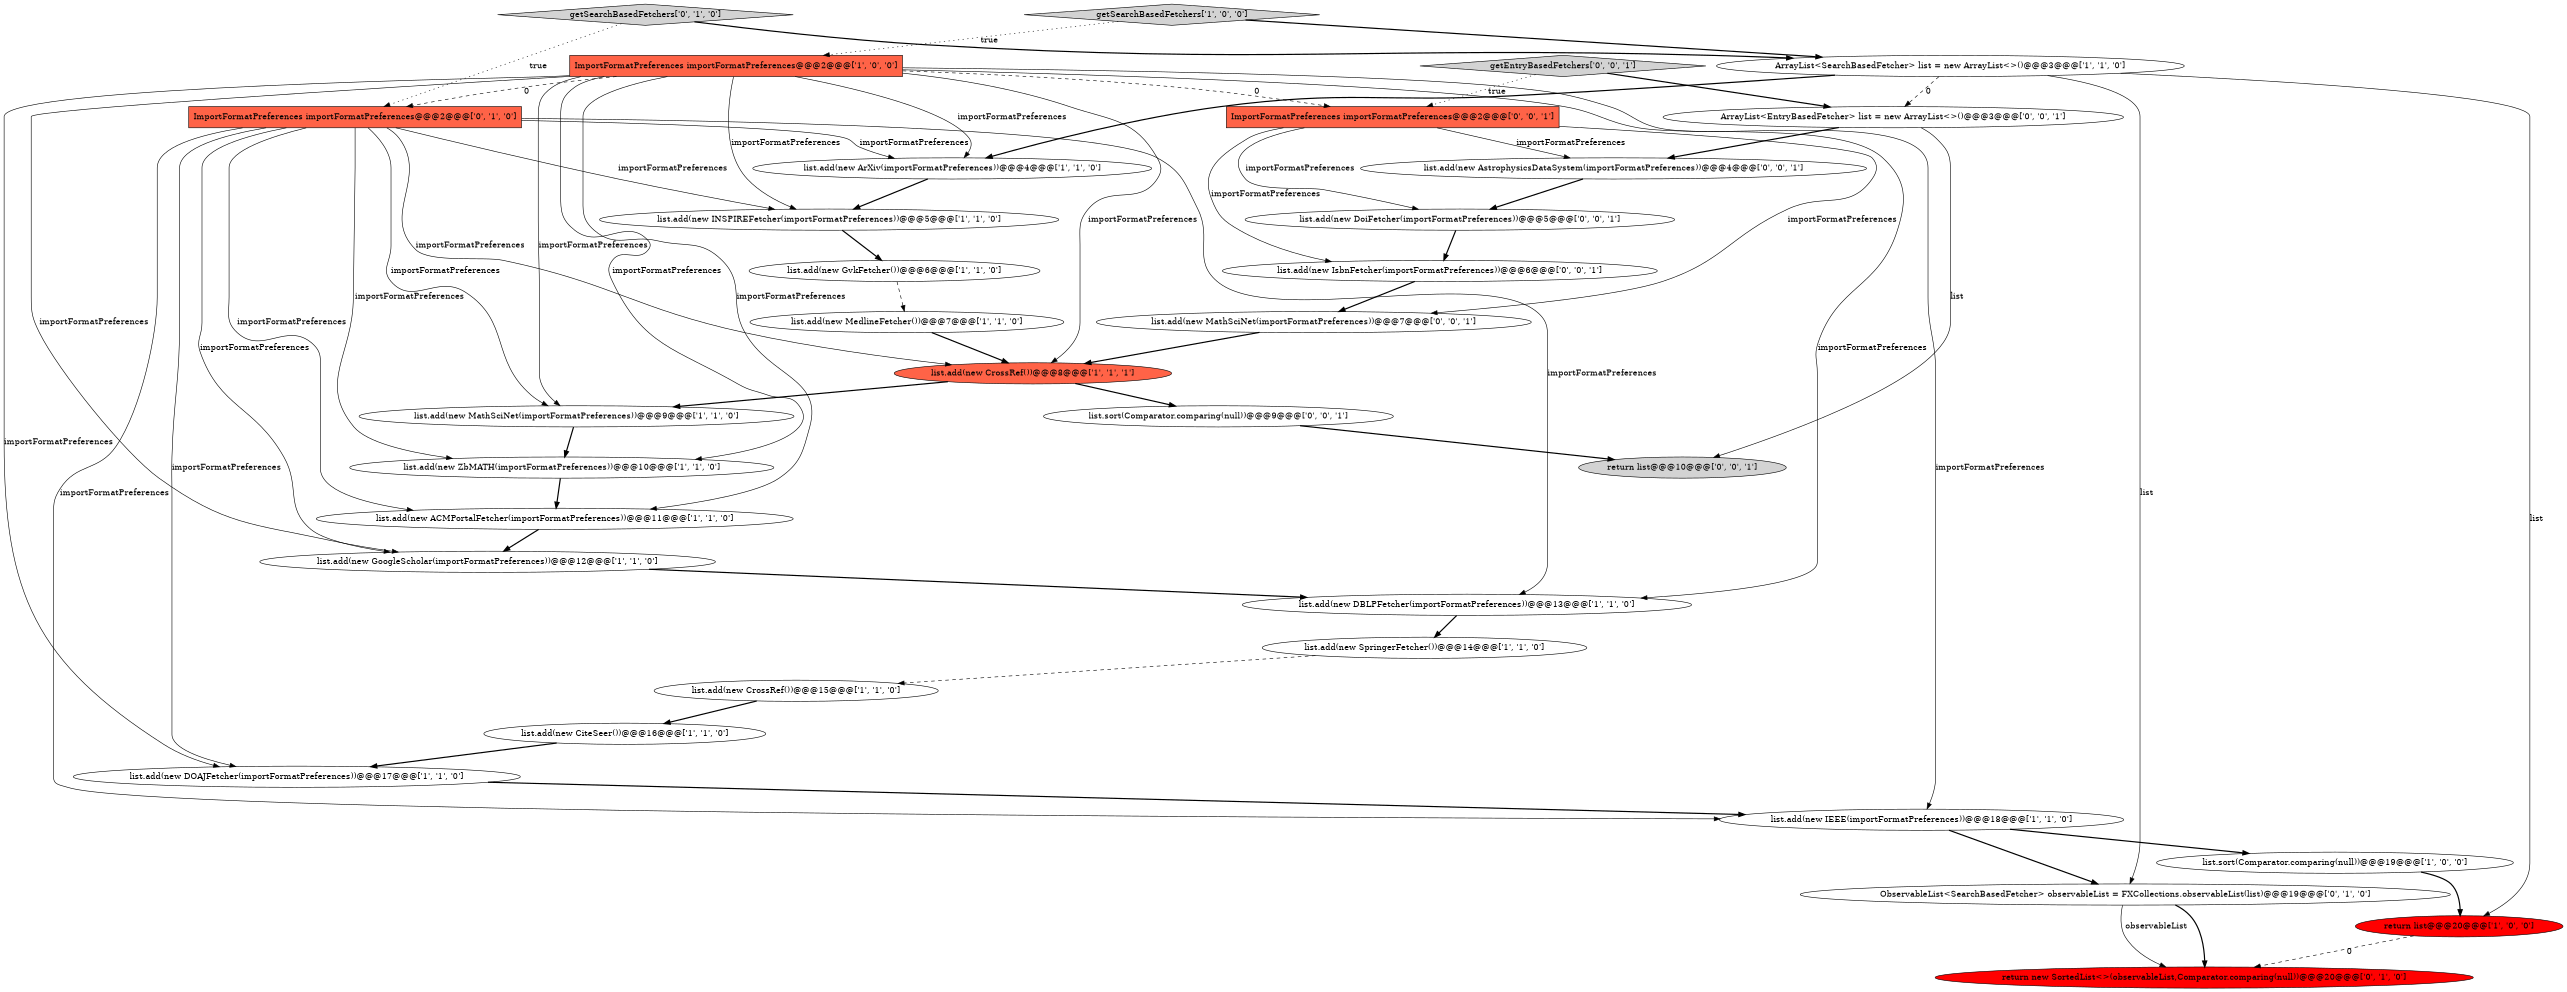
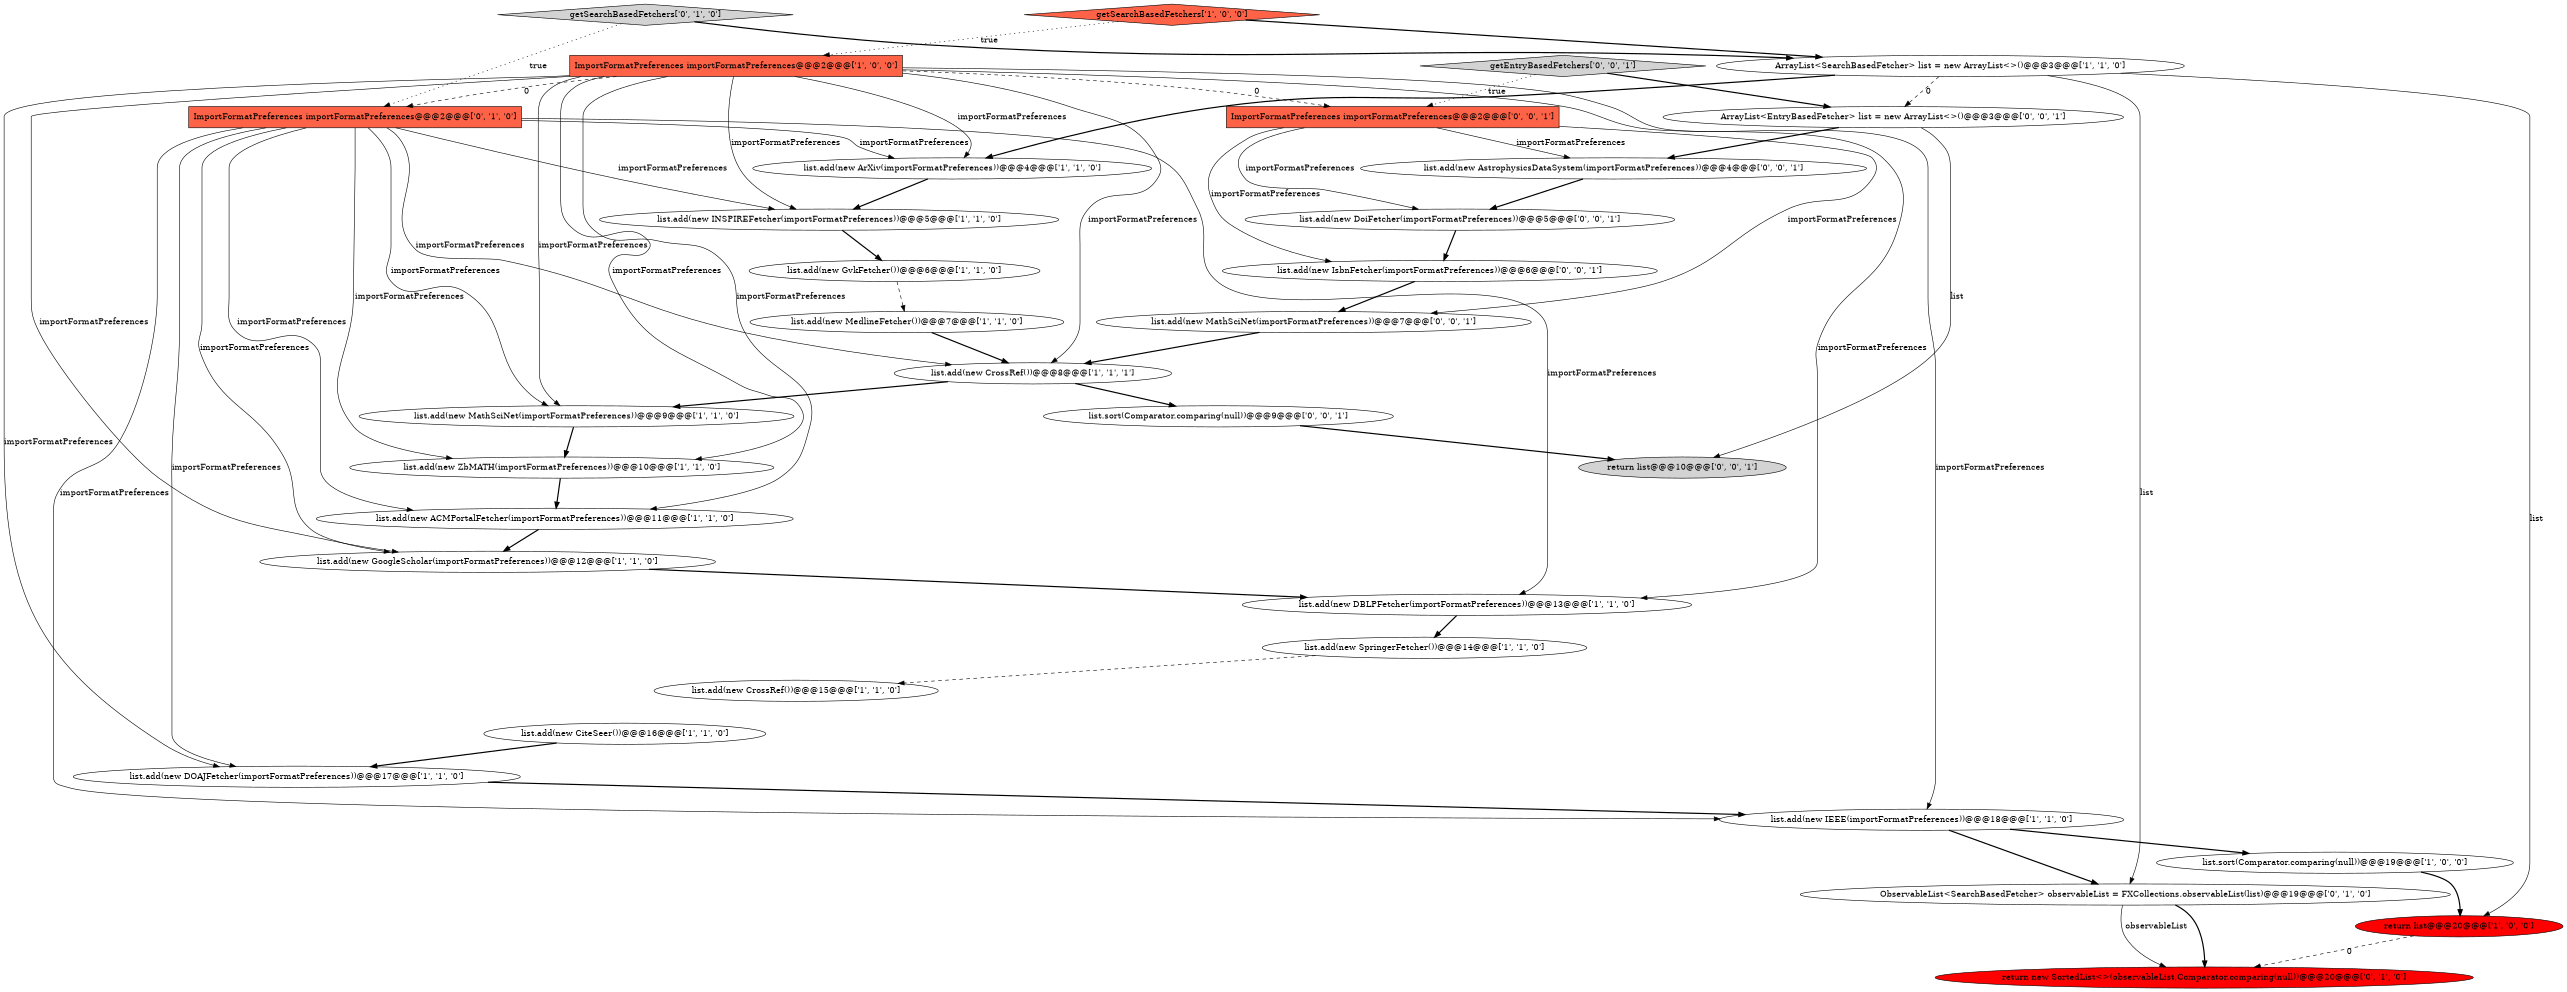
node "getSearchBasedFetchers['1', '0', '0']": fillcolor lightgray -> tomato
node "list.add(new CrossRef())@@@8@@@['1', '1', '1']": fillcolor tomato -> white
edge "list.add(new CrossRef())@@@15@@@['1', '1', '0']" -> "list.add(new CiteSeer())@@@16@@@['1', '1', '0']": removed
